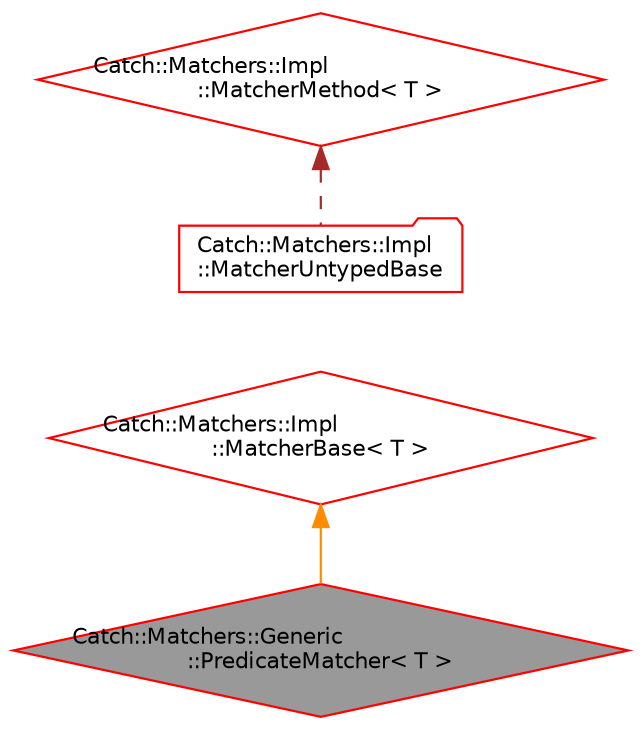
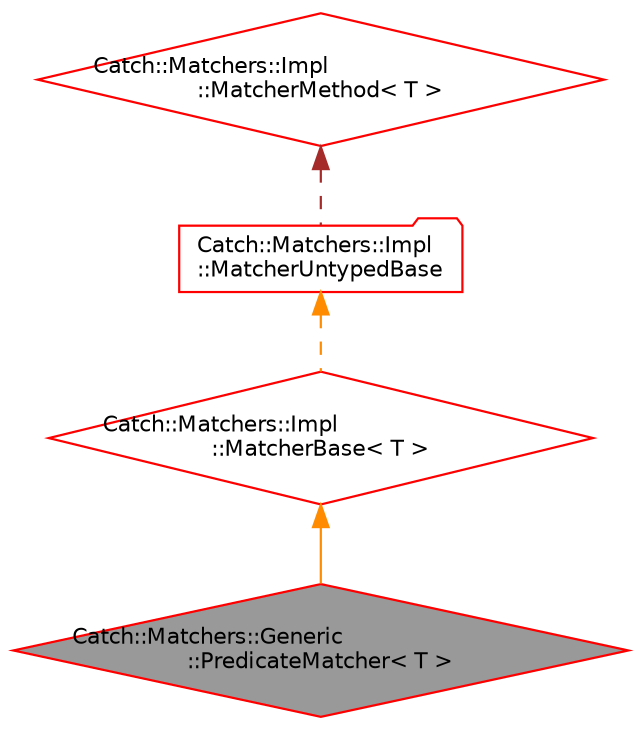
edge "Catch::Matchers::Impl ::MatcherBase< T >" -> "Catch::Matchers::Impl ::MatcherUntypedBase": added
